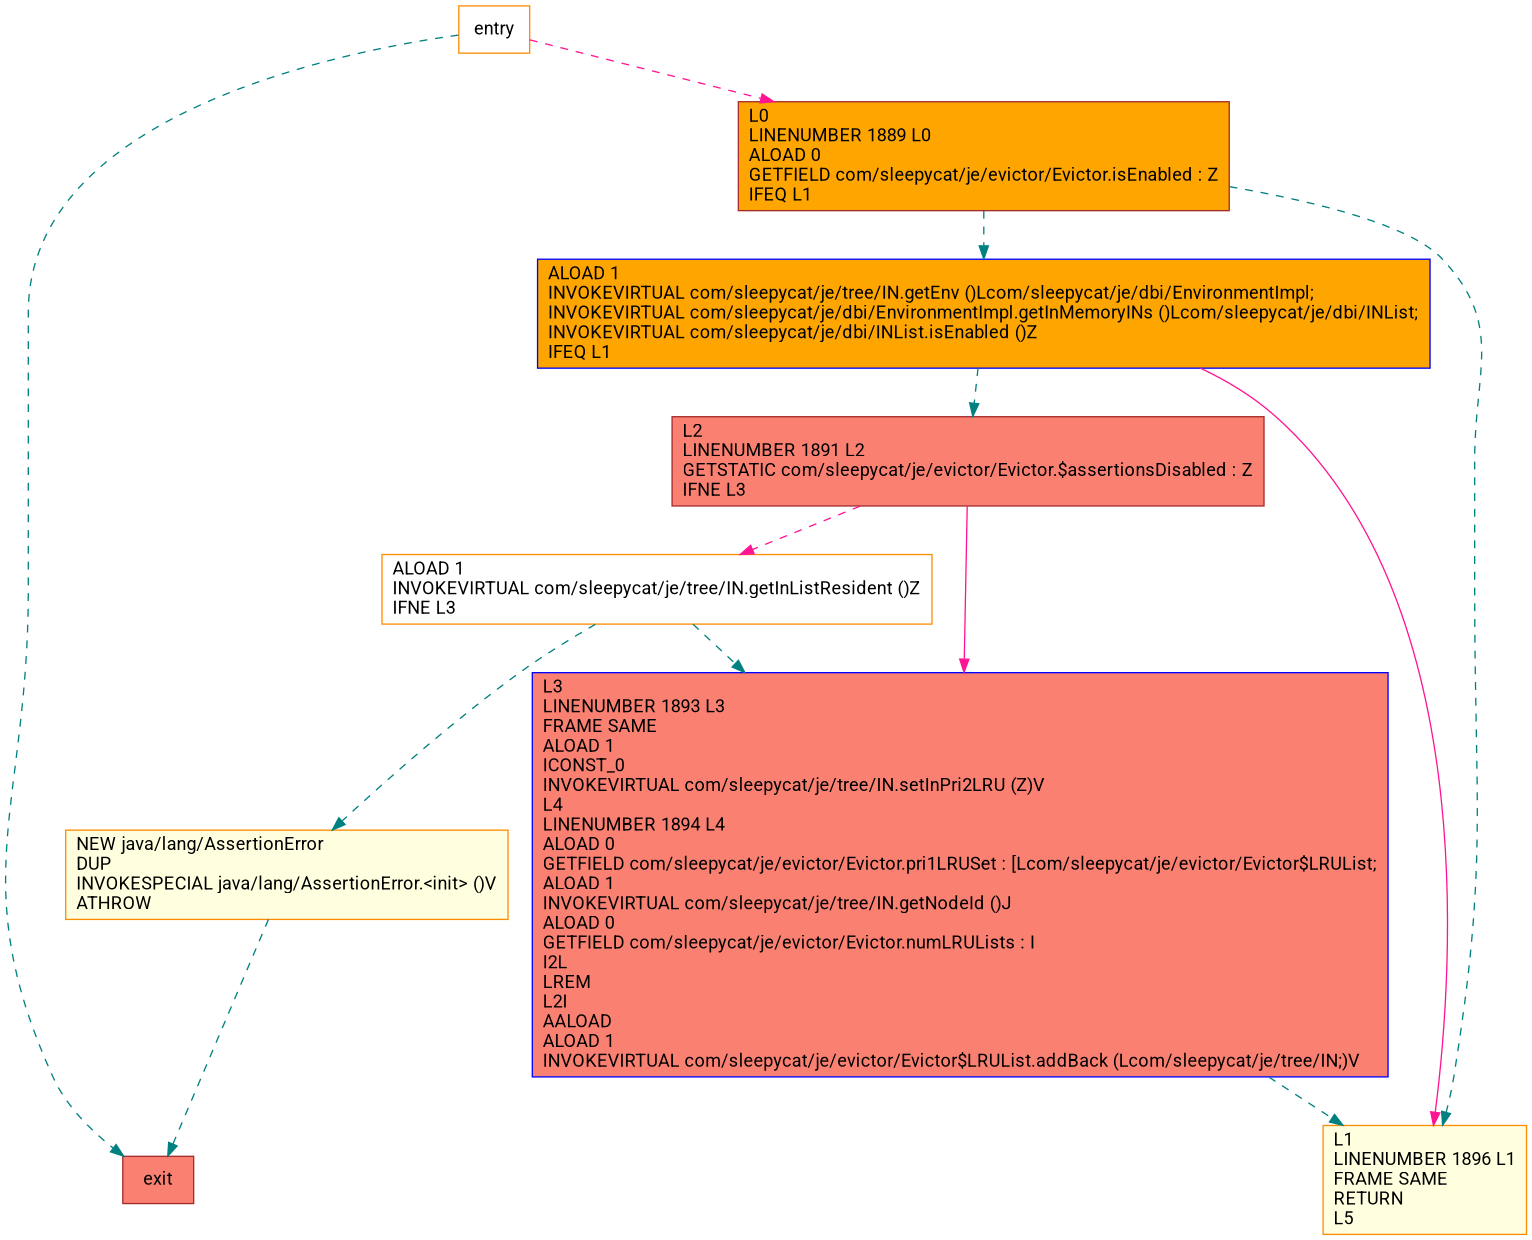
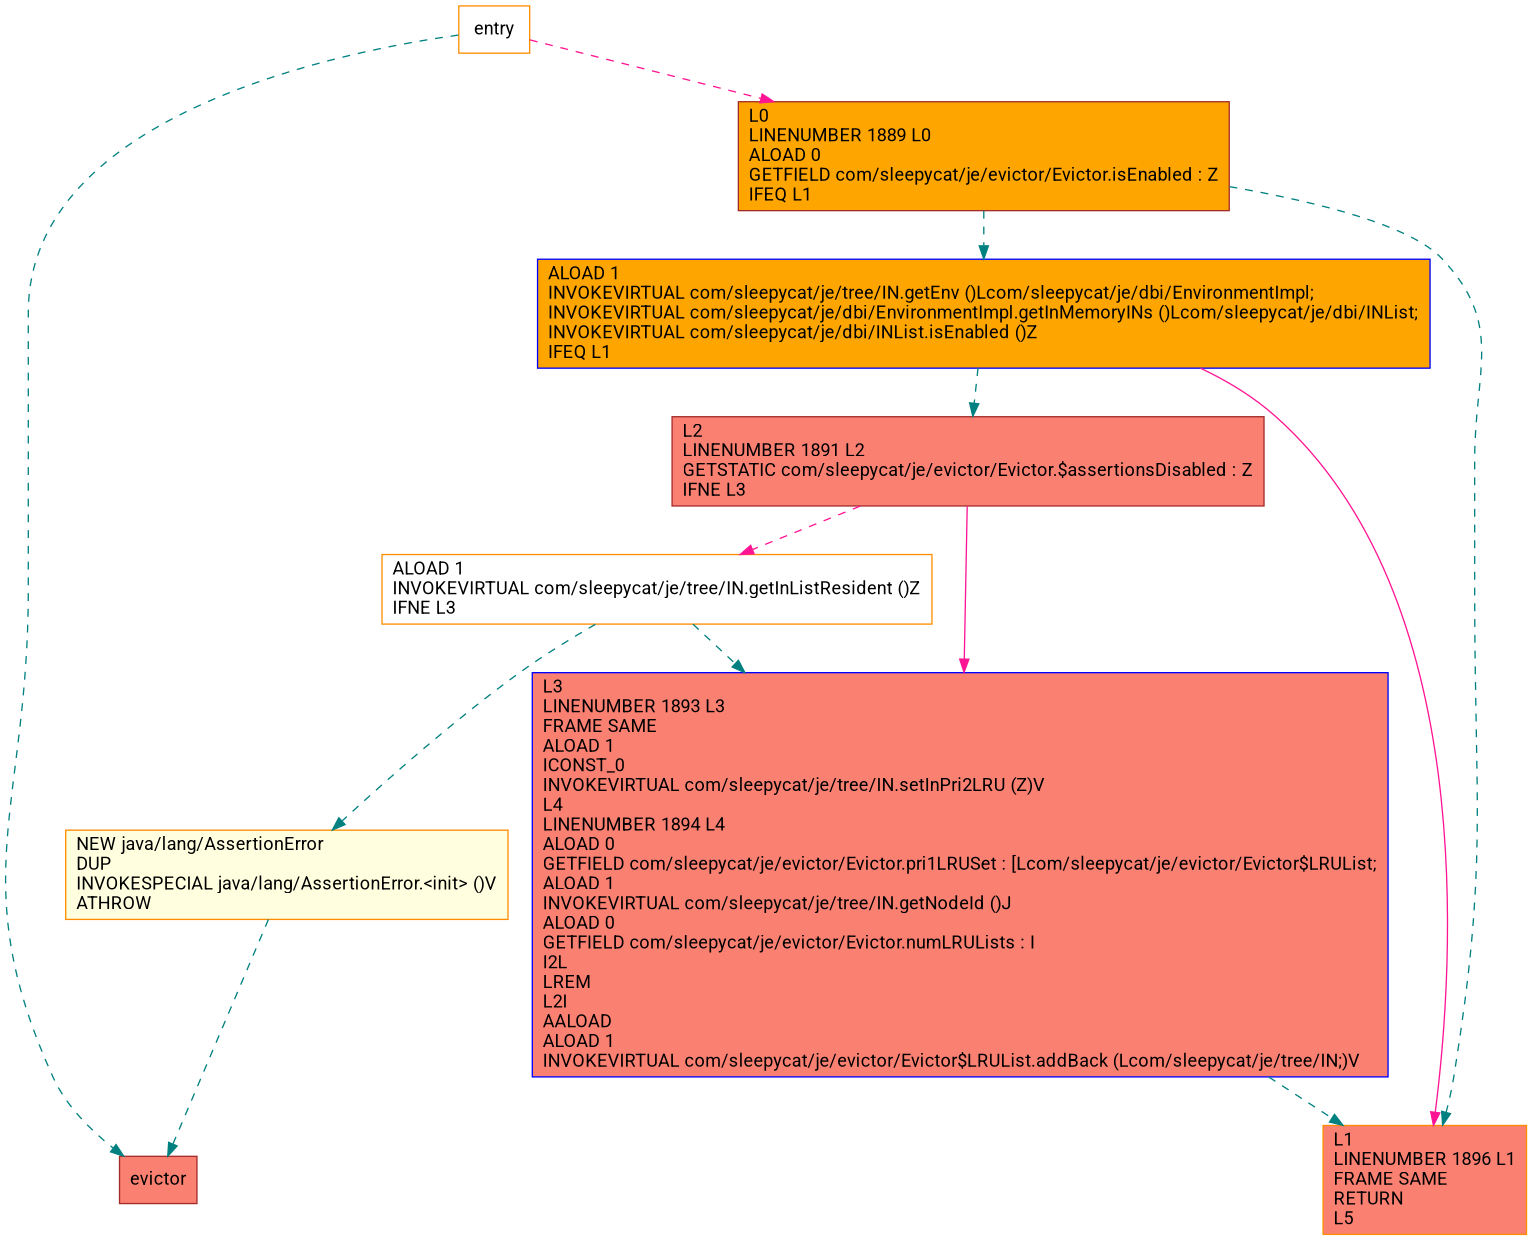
node "exit": label "exit" -> "evictor"
node "L1 LINENUMBER 1896 L1 FRAME SAME RETURN L5": fillcolor lightyellow -> salmon
